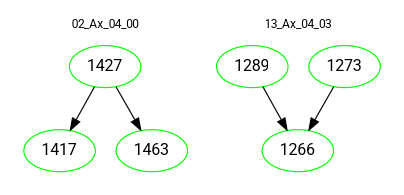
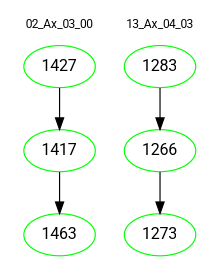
cluster "02_Ax_04_00": label "02_Ax_04_00" -> "02_Ax_03_00"
node "1289": label "1289" -> "1283"
edge "1427" -> "1463": now "1417" -> "1463"
edge "1273" -> "1266": reversed
